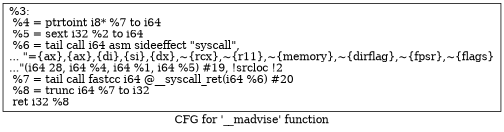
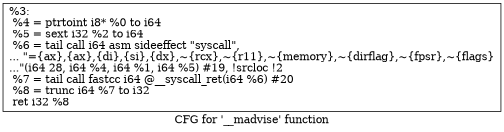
node "%3:": text "%4 = ptrtoint i8* %7 to i64" -> "%4 = ptrtoint i8* %0 to i64"
